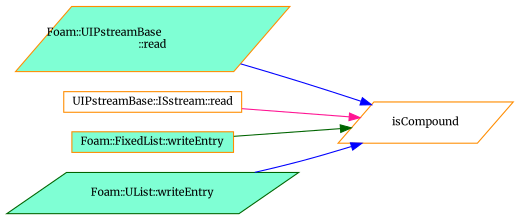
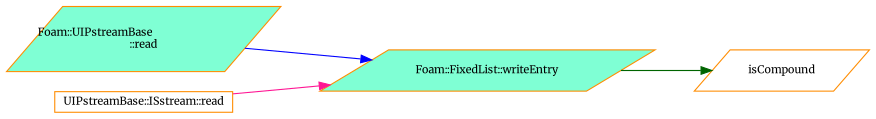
edge "Foam::UIPstreamBase ::read" -> "isCompound": now "Foam::UIPstreamBase ::read" -> "Foam::FixedList::writeEntry"
edge "UIPstreamBase::ISstream::read" -> "isCompound": now "UIPstreamBase::ISstream::read" -> "Foam::FixedList::writeEntry"
node "Foam::FixedList::writeEntry": shape box -> parallelogram
node "Foam::UList::writeEntry": removed
